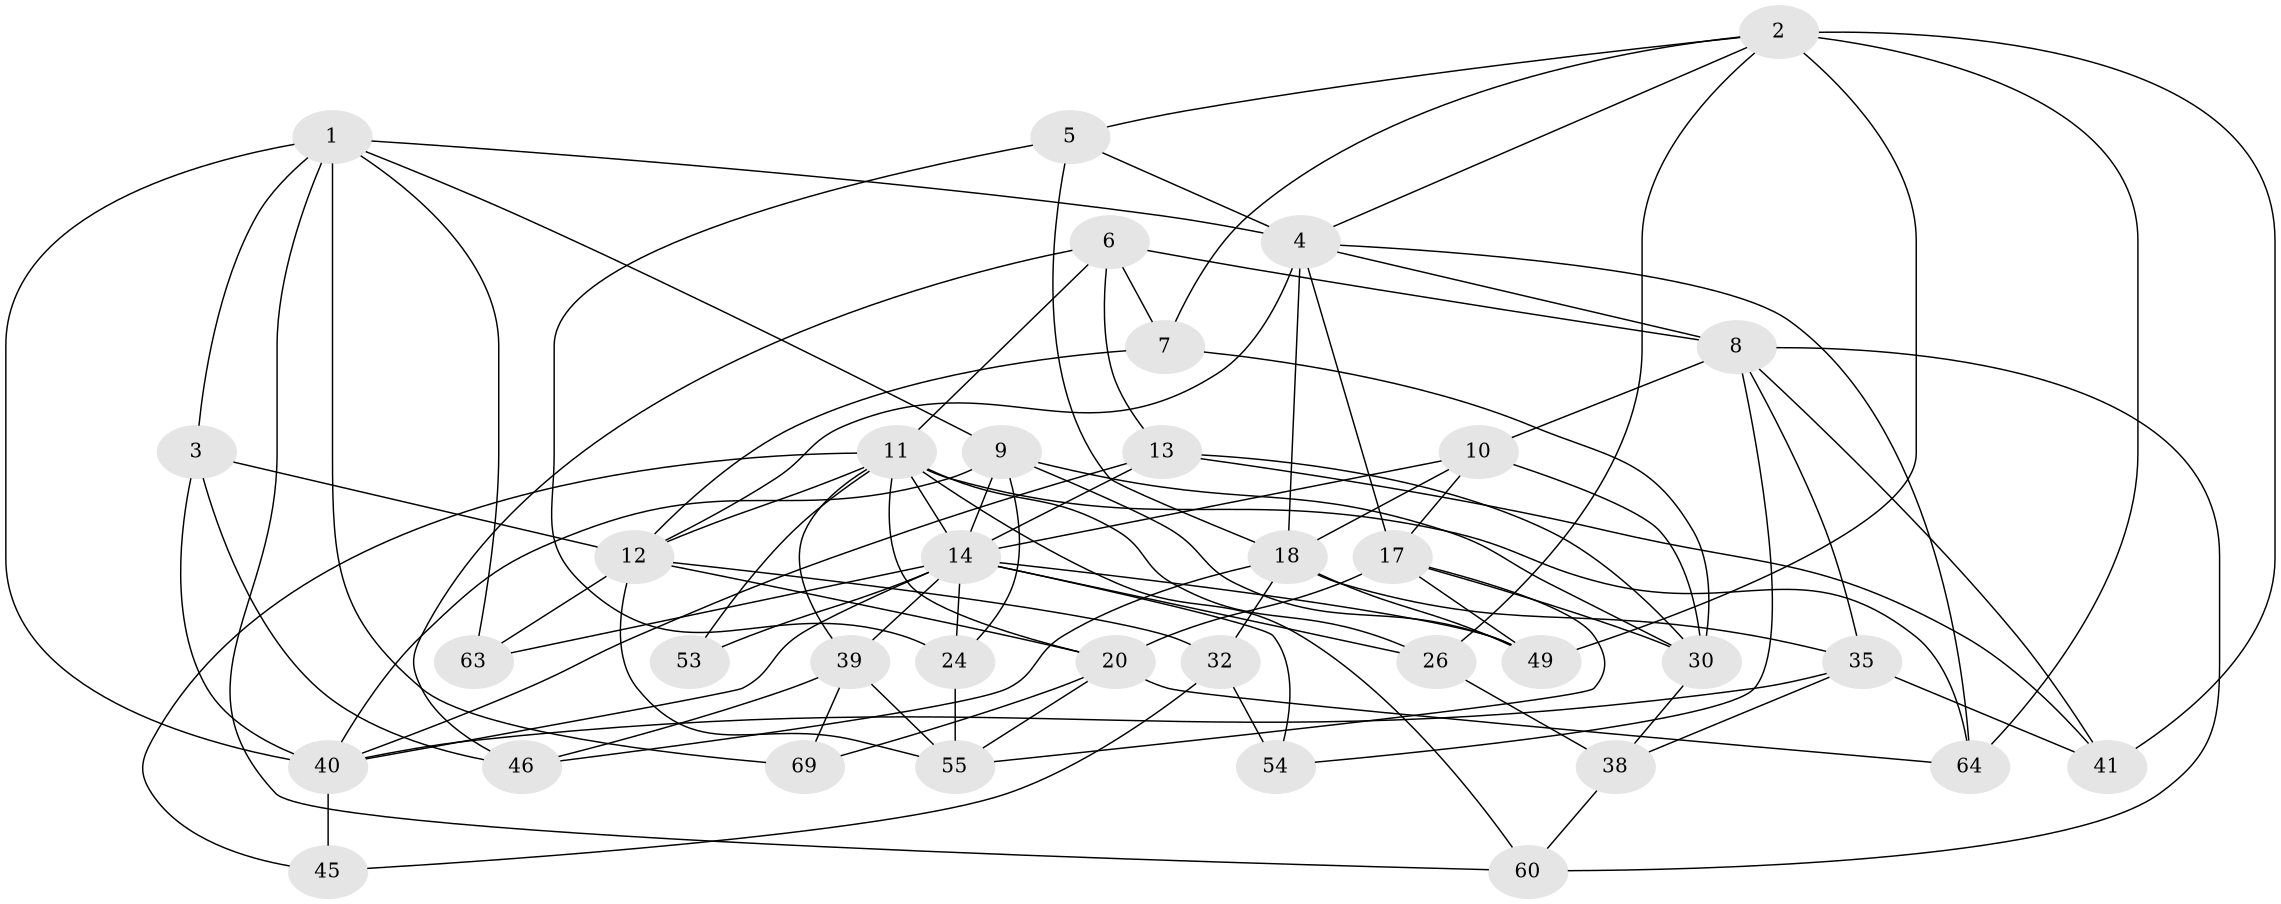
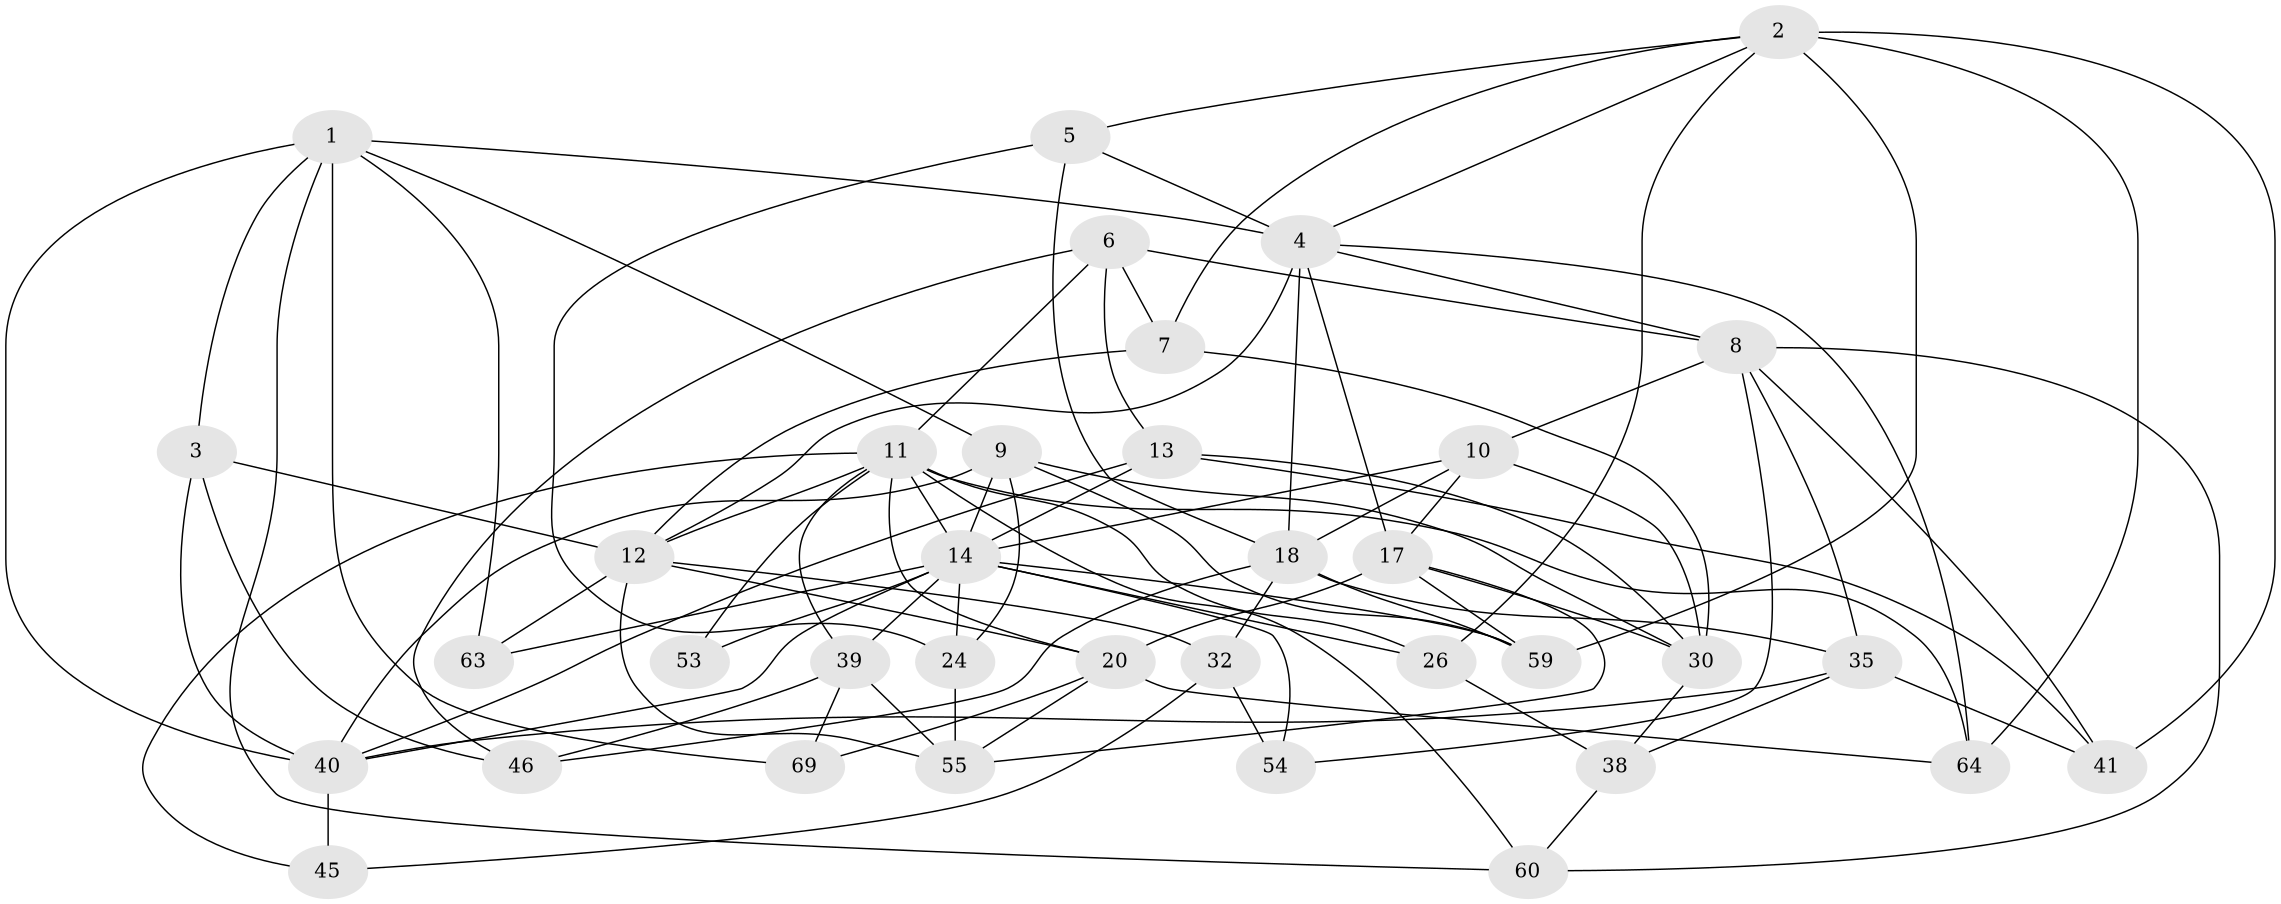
node "49": label "49" -> "59"
